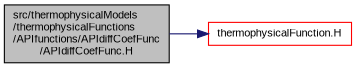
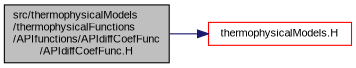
node "thermophysicalFunction.H": label "thermophysicalFunction.H" -> "thermophysicalModels.H"
